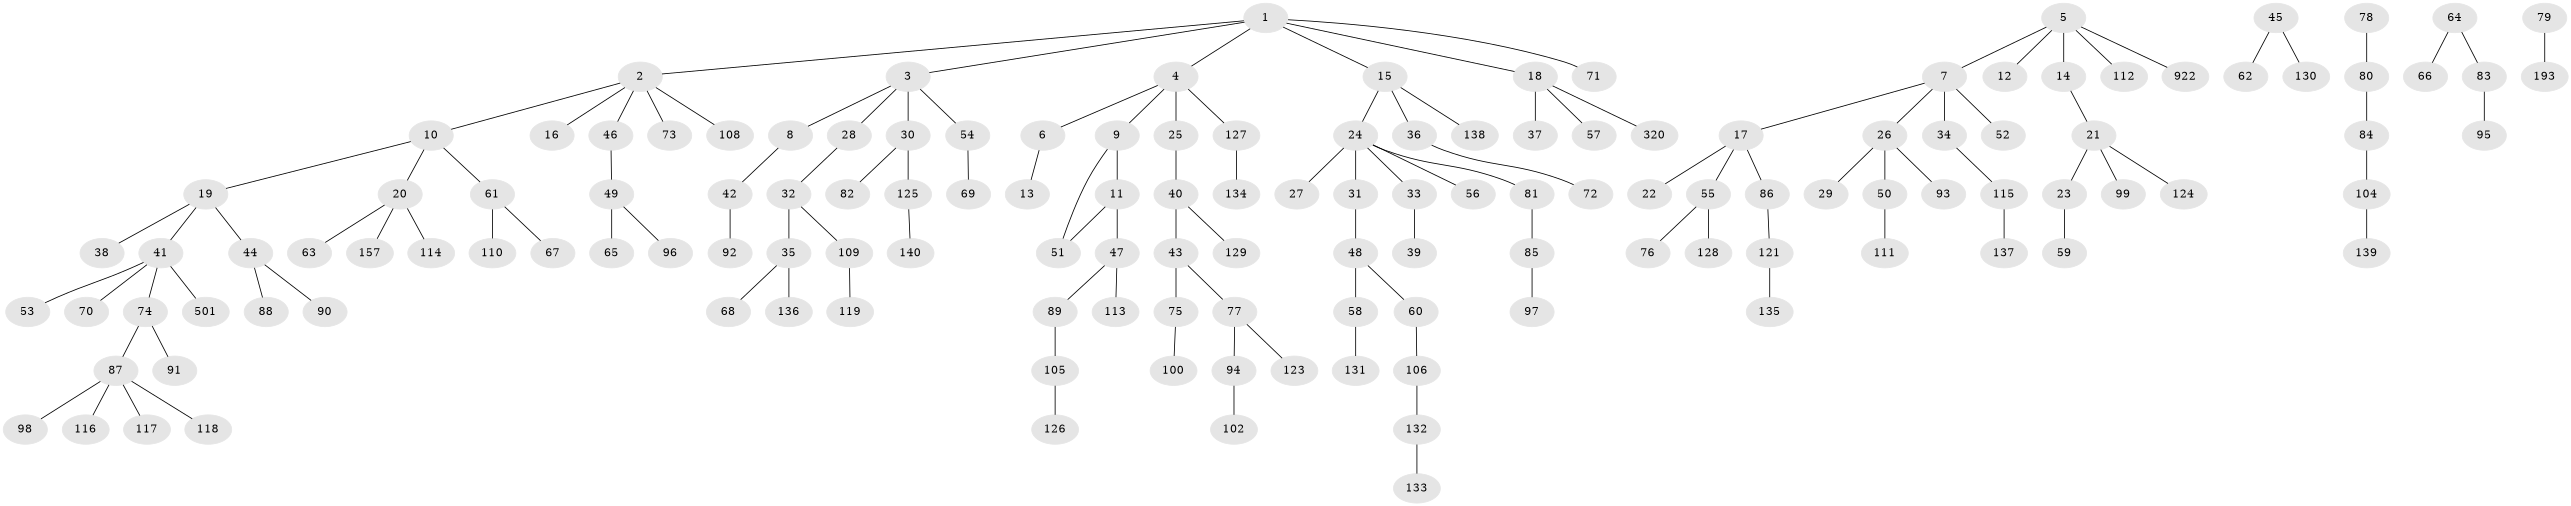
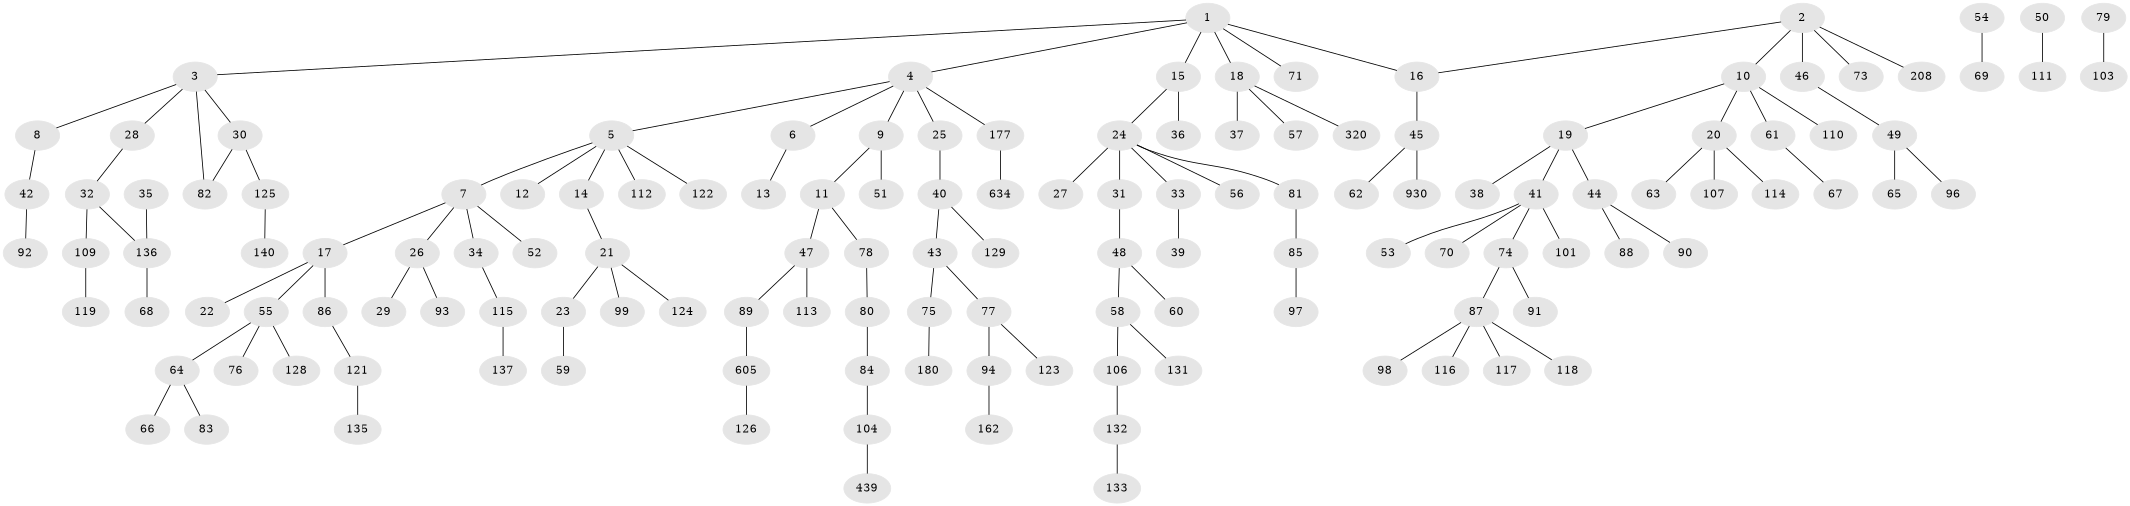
edge "1" -- "2": now "1" -- "16"
node "922": label "922" -> "122"
node "130": label "130" -> "930"
node "193": label "193" -> "103"
edge "4" -- "5": added
edge "3" -- "54": now "3" -- "82"
edge "16" -- "45": added
node "108": label "108" -> "208"
node "127": label "127" -> "177"
node "138": removed
node "95": removed
edge "26" -- "50": removed
node "134": label "134" -> "634"
node "72": removed
edge "61" -- "110": now "10" -- "110"
edge "32" -- "35": now "32" -- "136"
edge "11" -- "51": now "11" -- "78"
node "157": label "157" -> "107"
node "139": label "139" -> "439"
edge "35" -- "68": now "136" -- "68"
node "501": label "501" -> "101"
edge "55" -- "64": added
edge "60" -- "106": now "58" -- "106"
node "105": label "105" -> "605"
node "100": label "100" -> "180"
node "102": label "102" -> "162"
